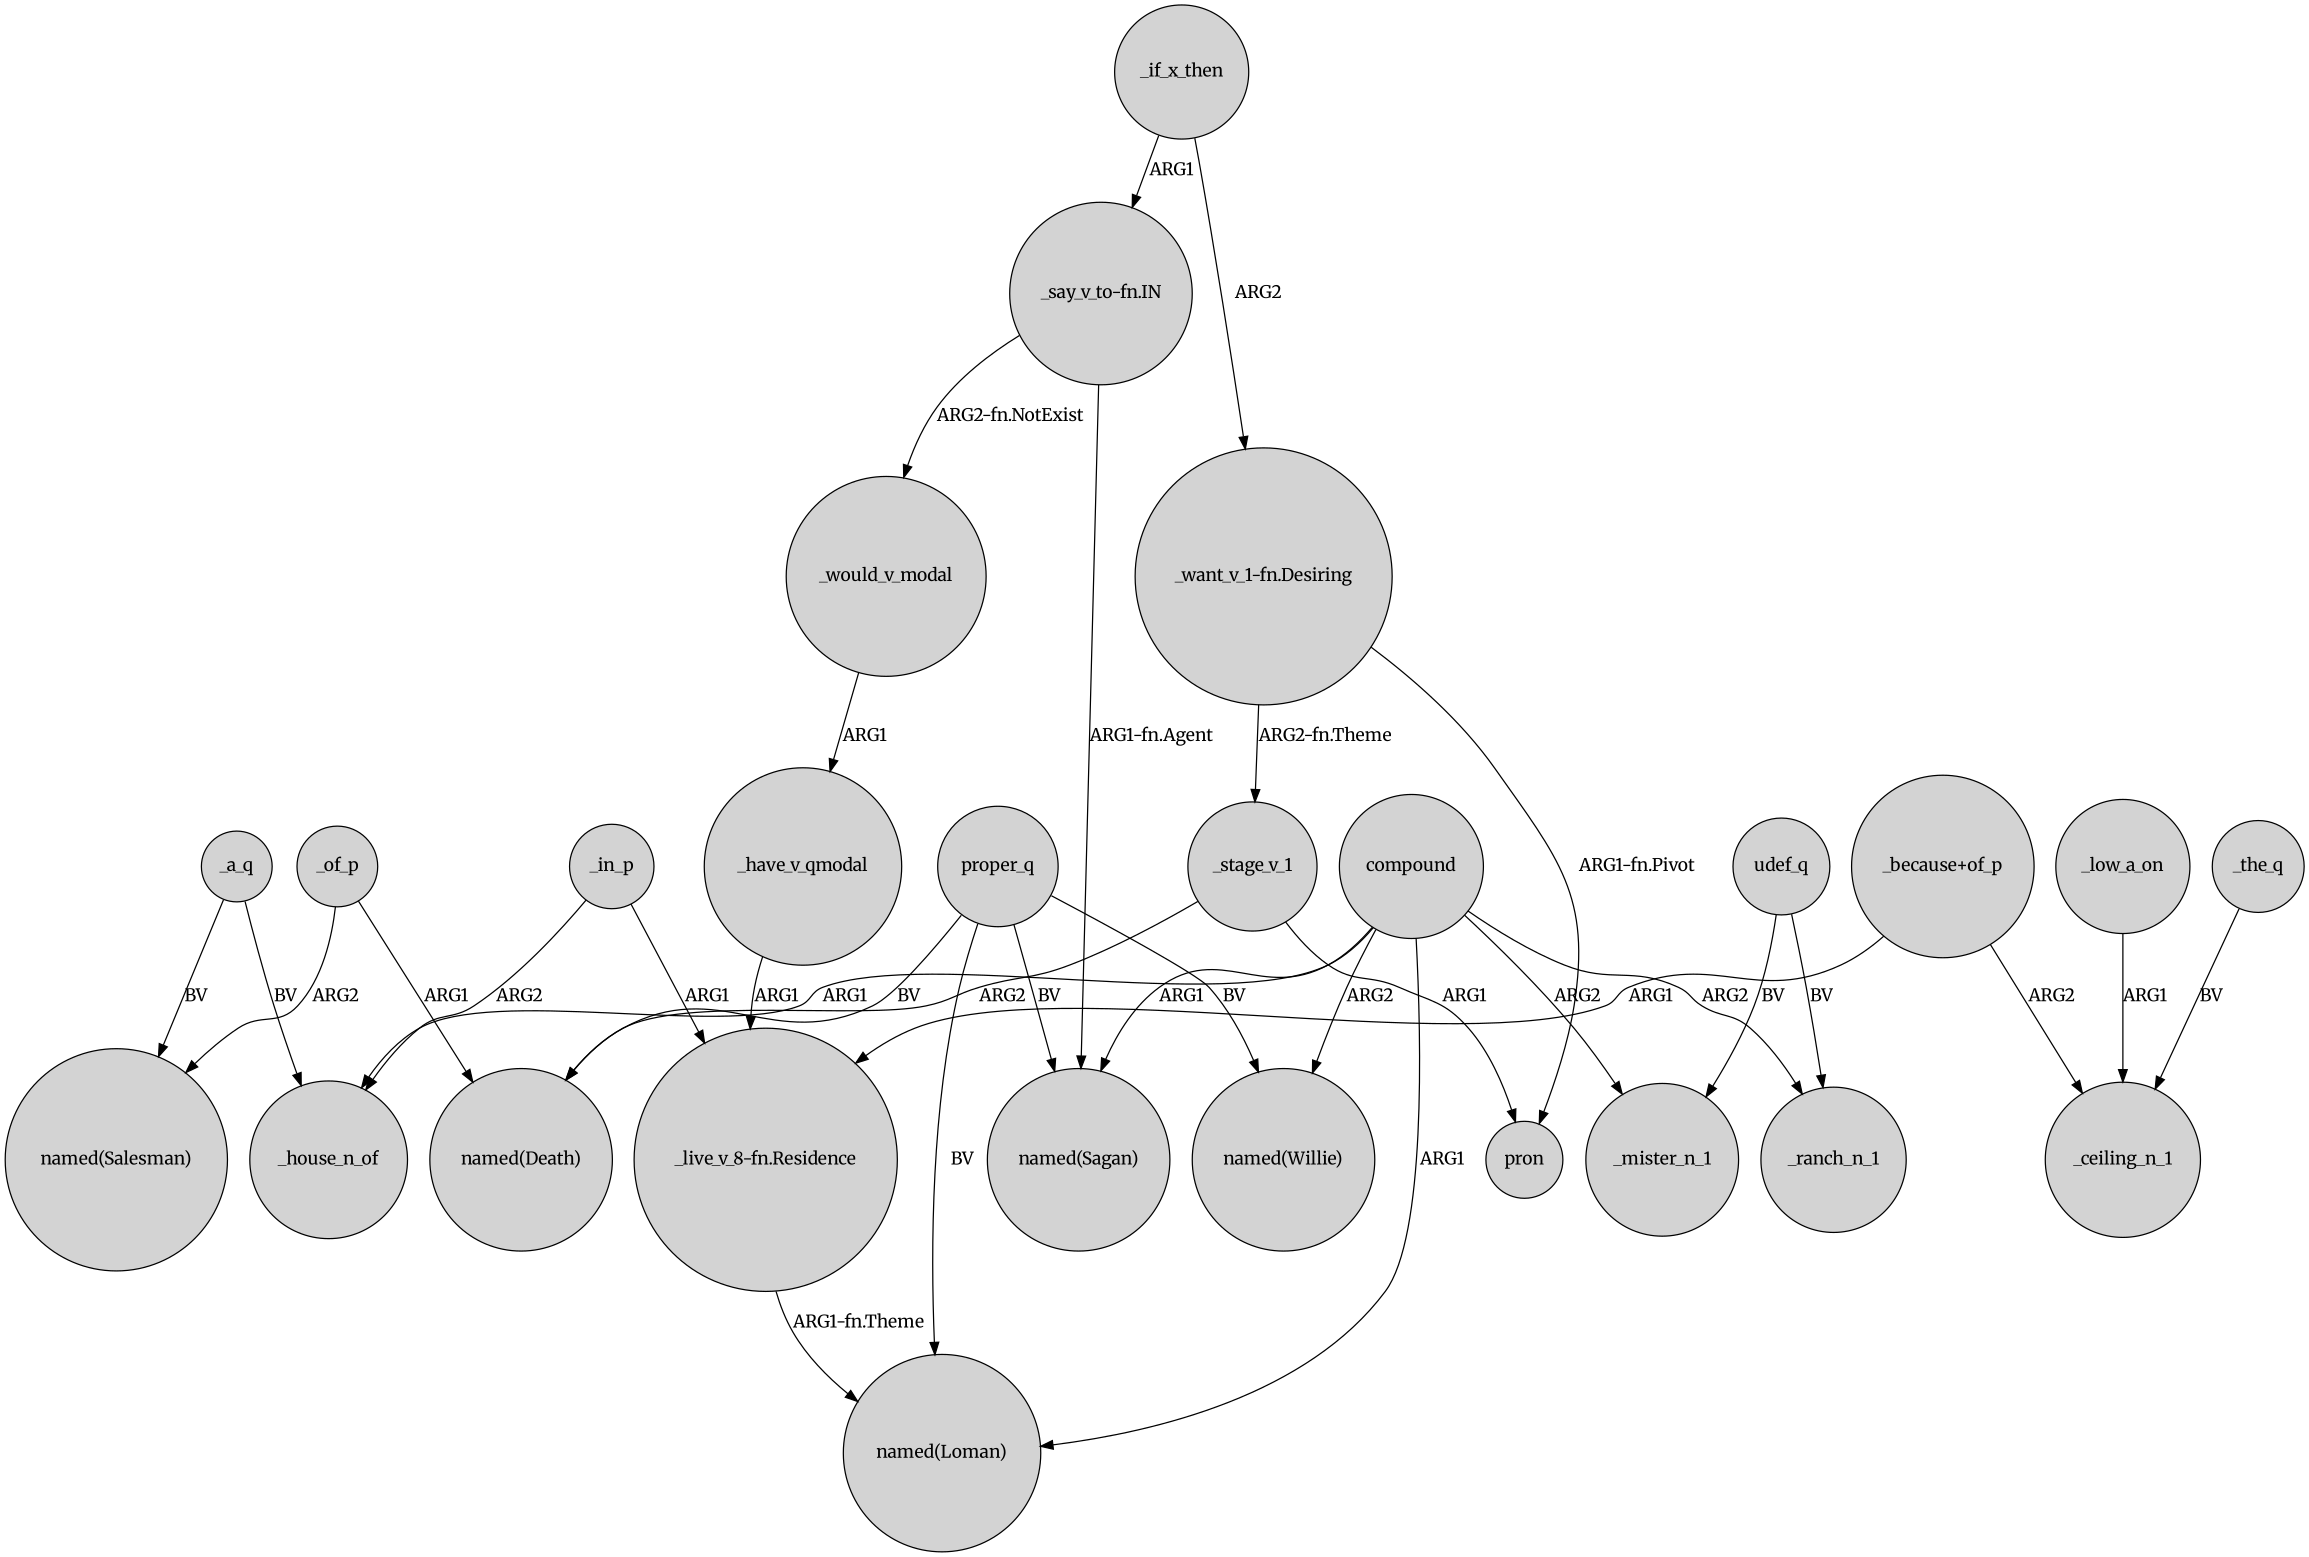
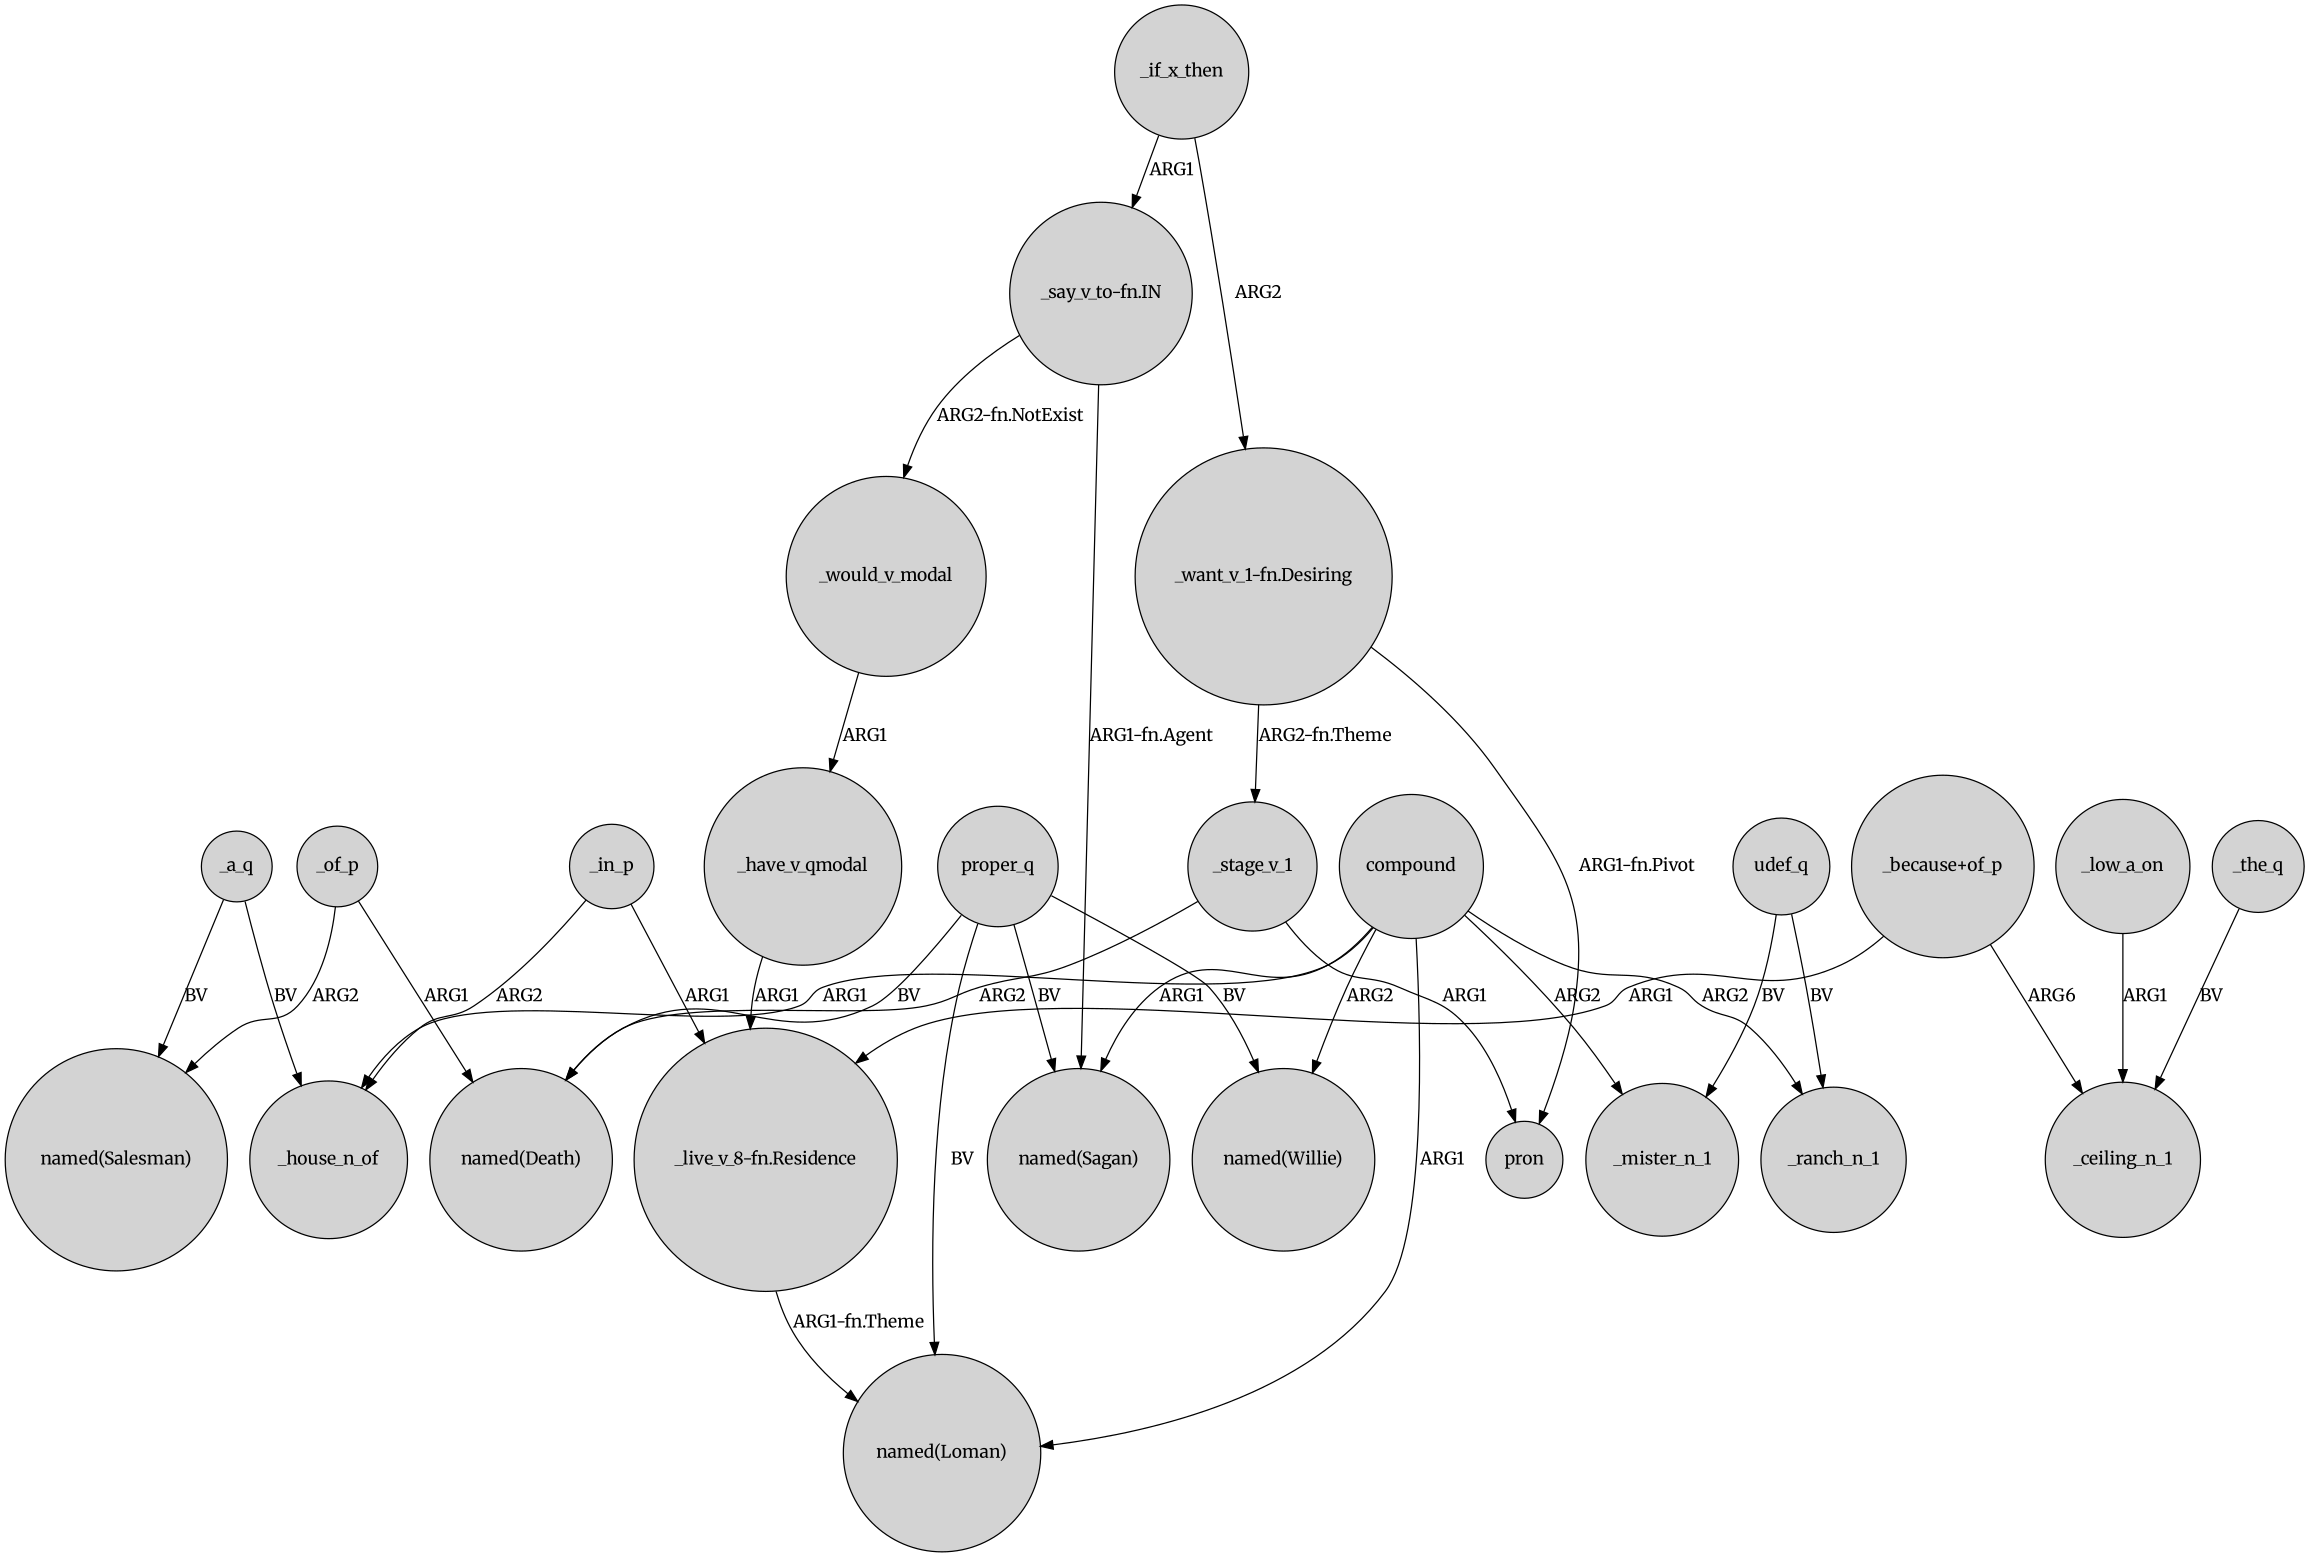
edge "_because+of_p" -> "_ceiling_n_1": label "ARG2" -> "ARG6"
